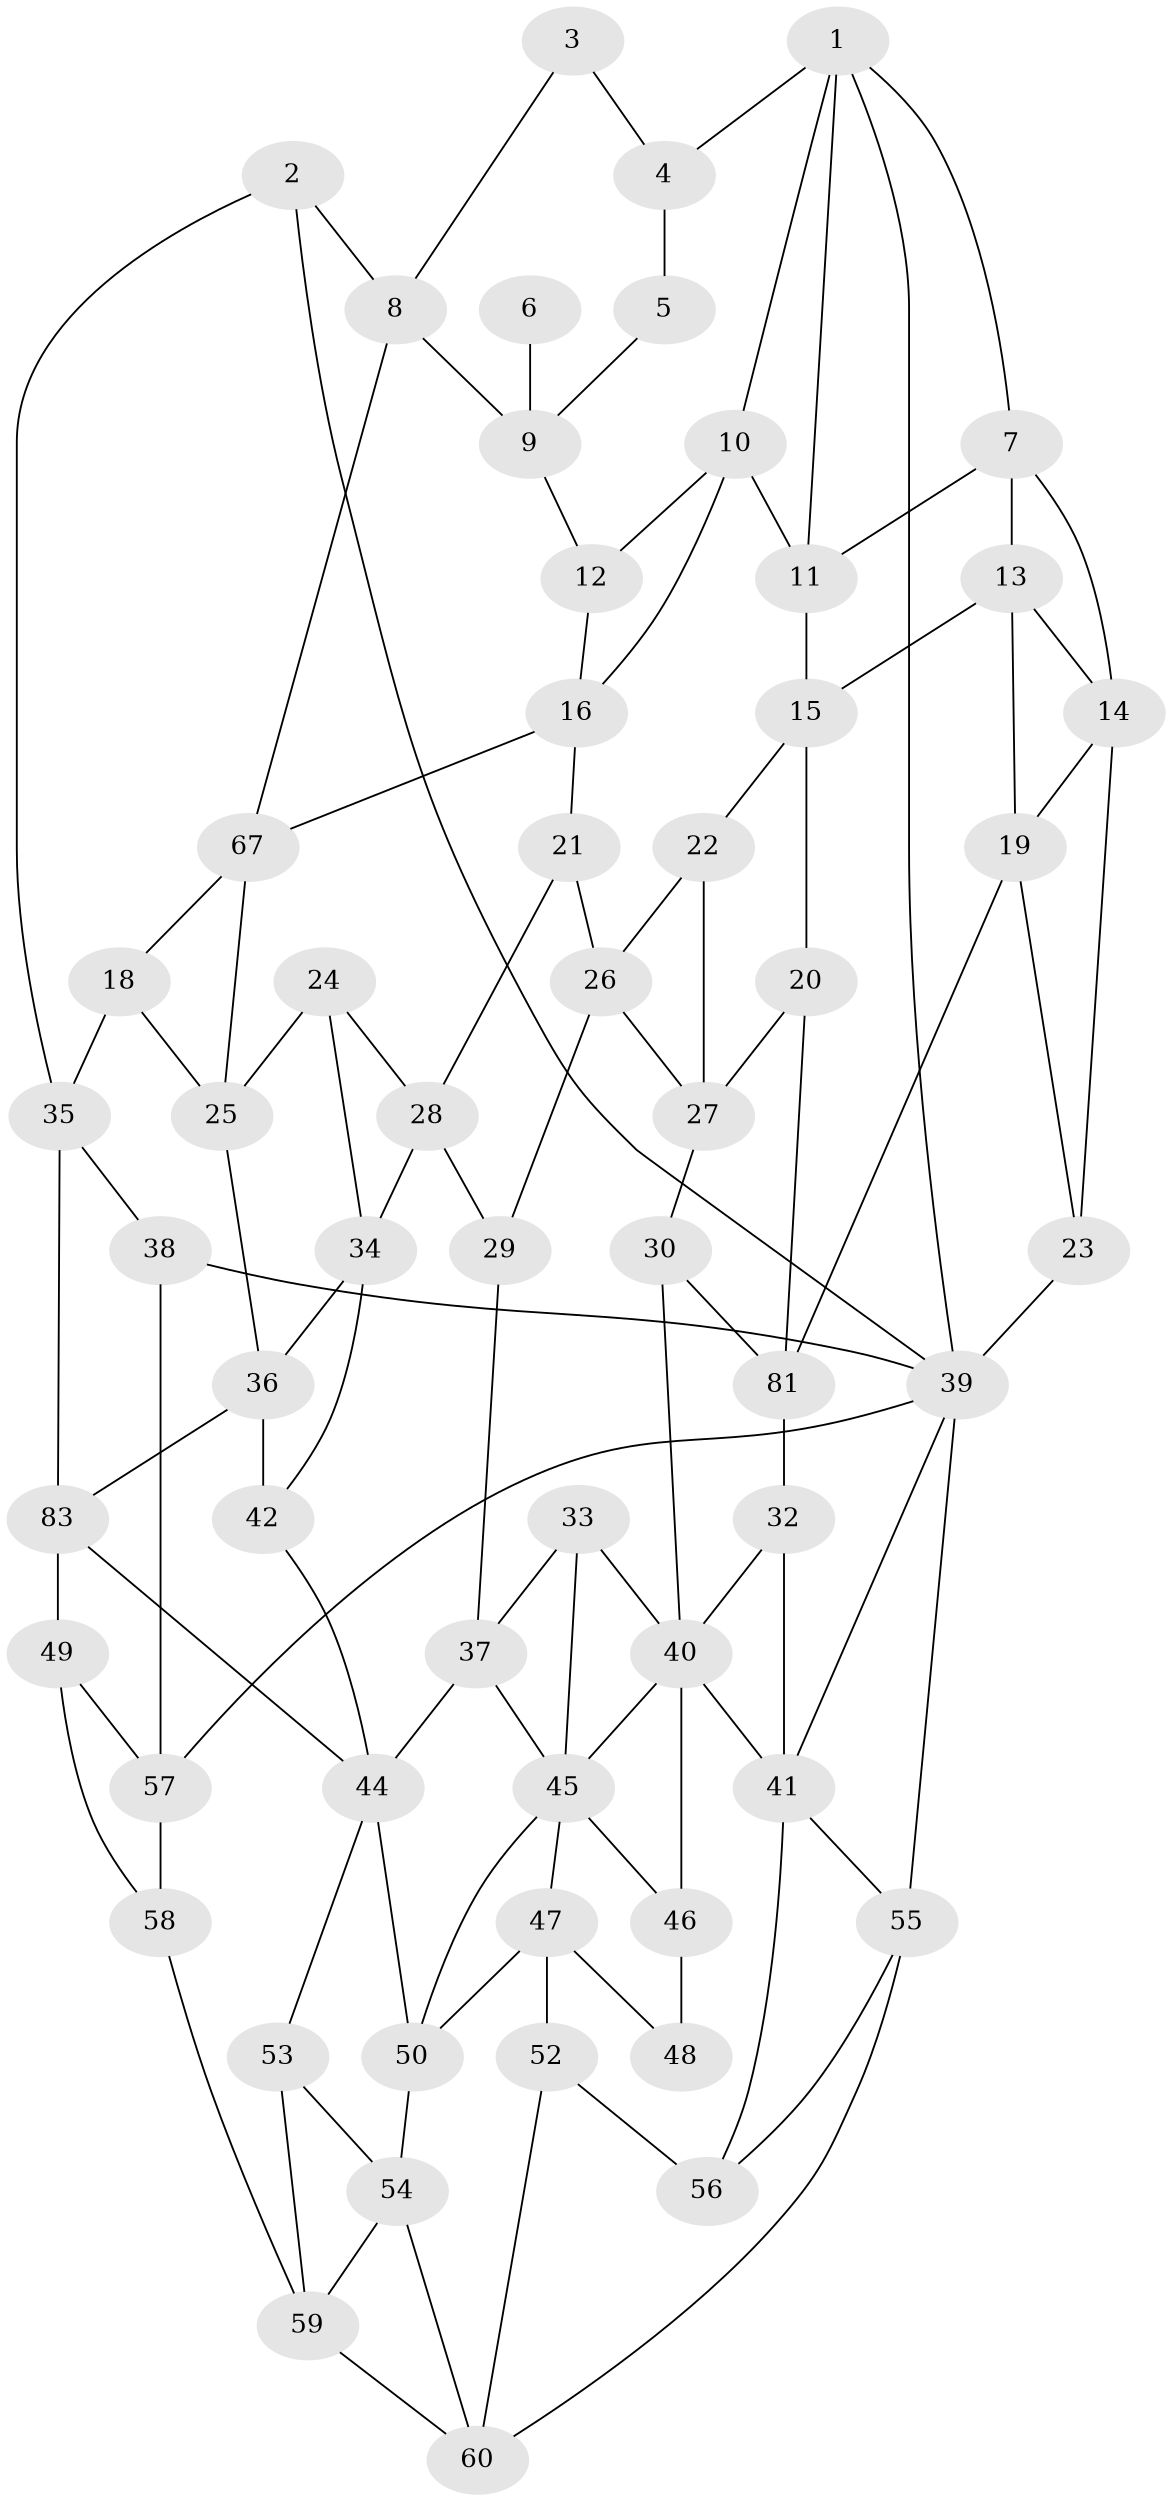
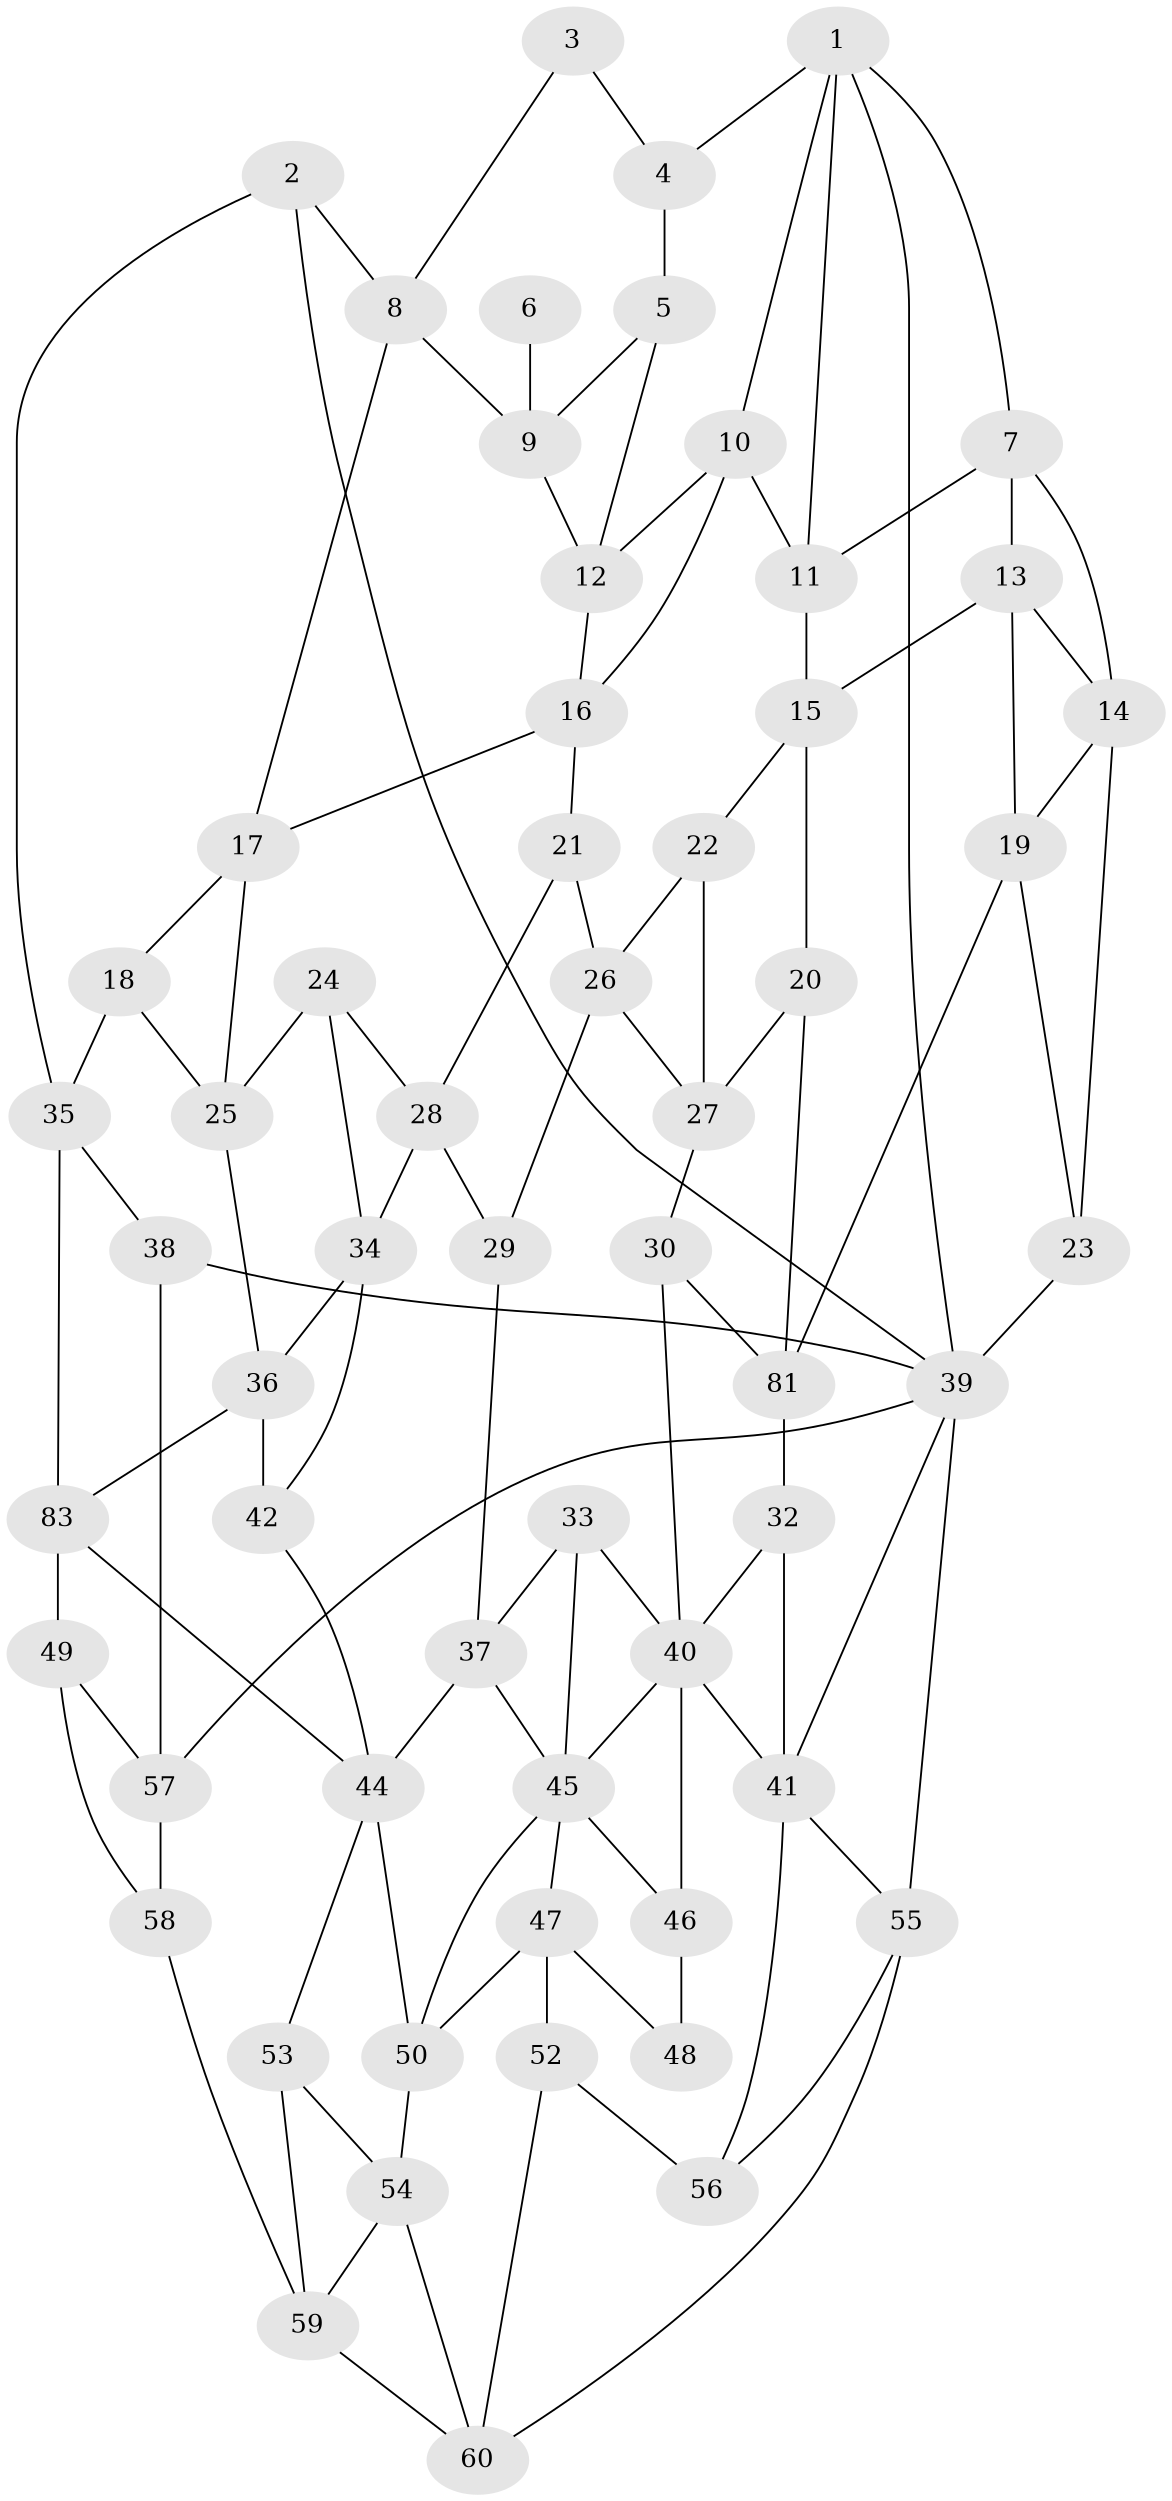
edge "5" -- "12": added
node "67": label "67" -> "17"
